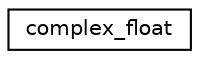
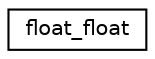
node "complex_float": label "complex_float" -> "float_float"
